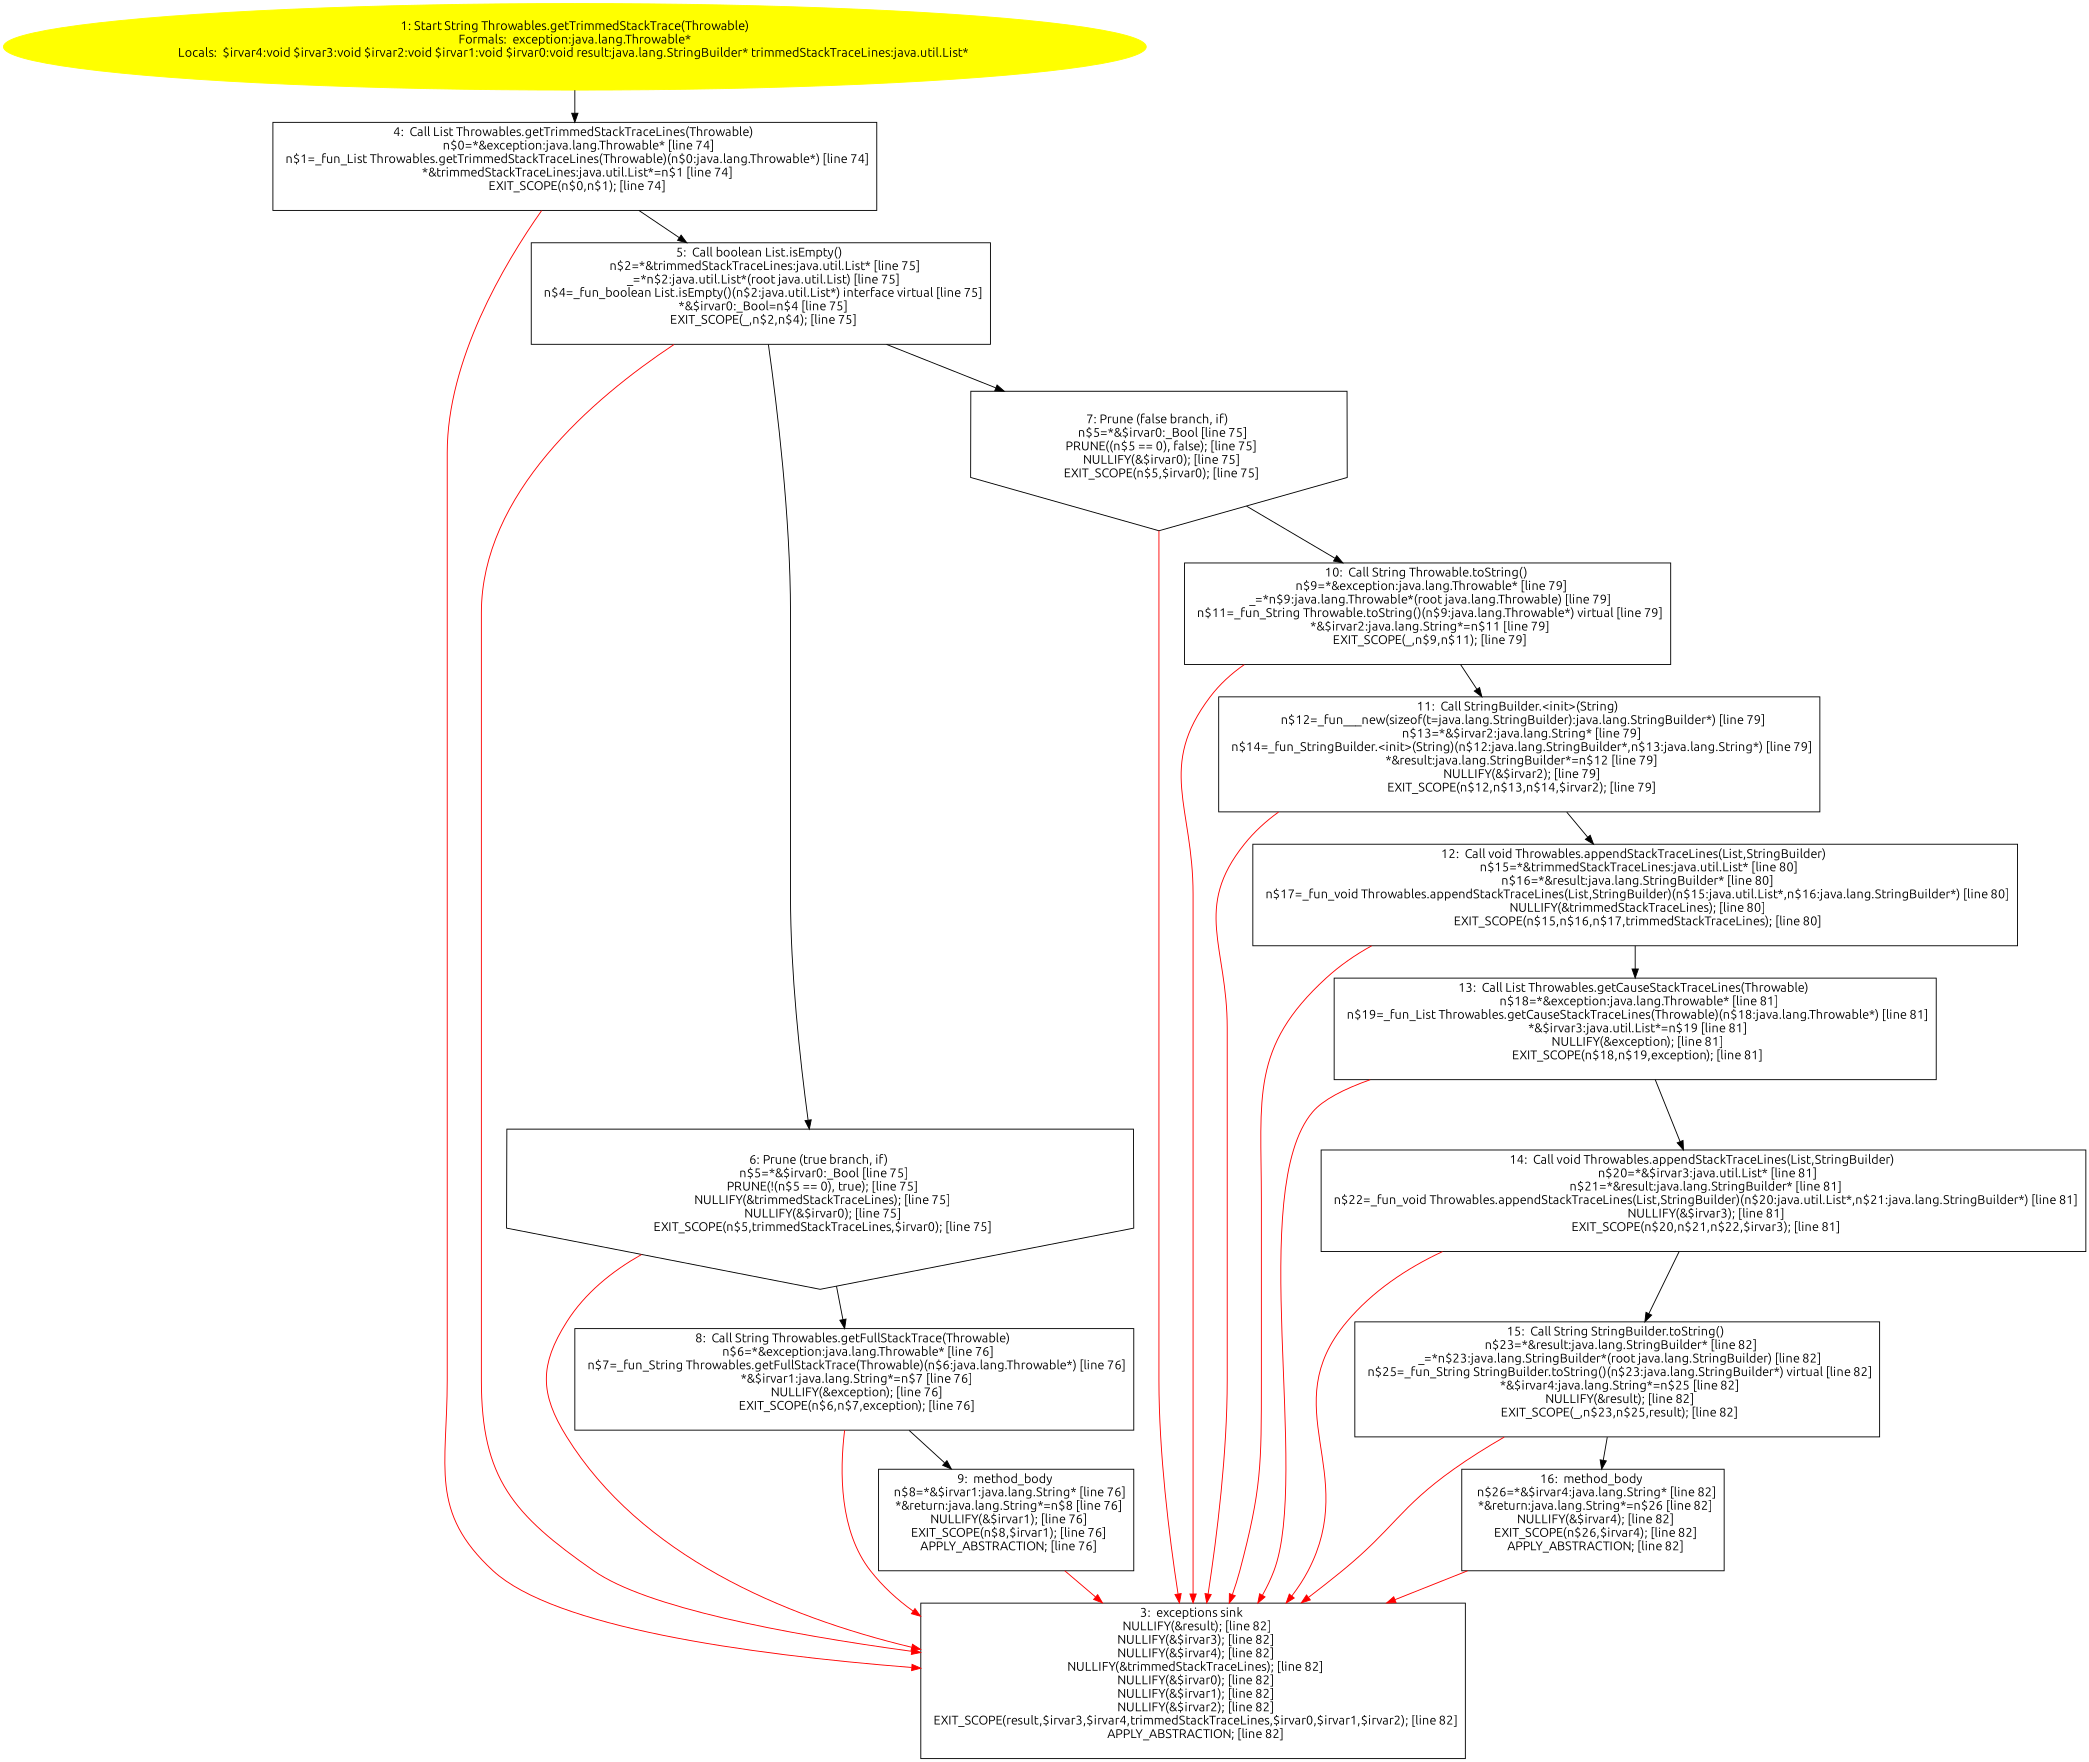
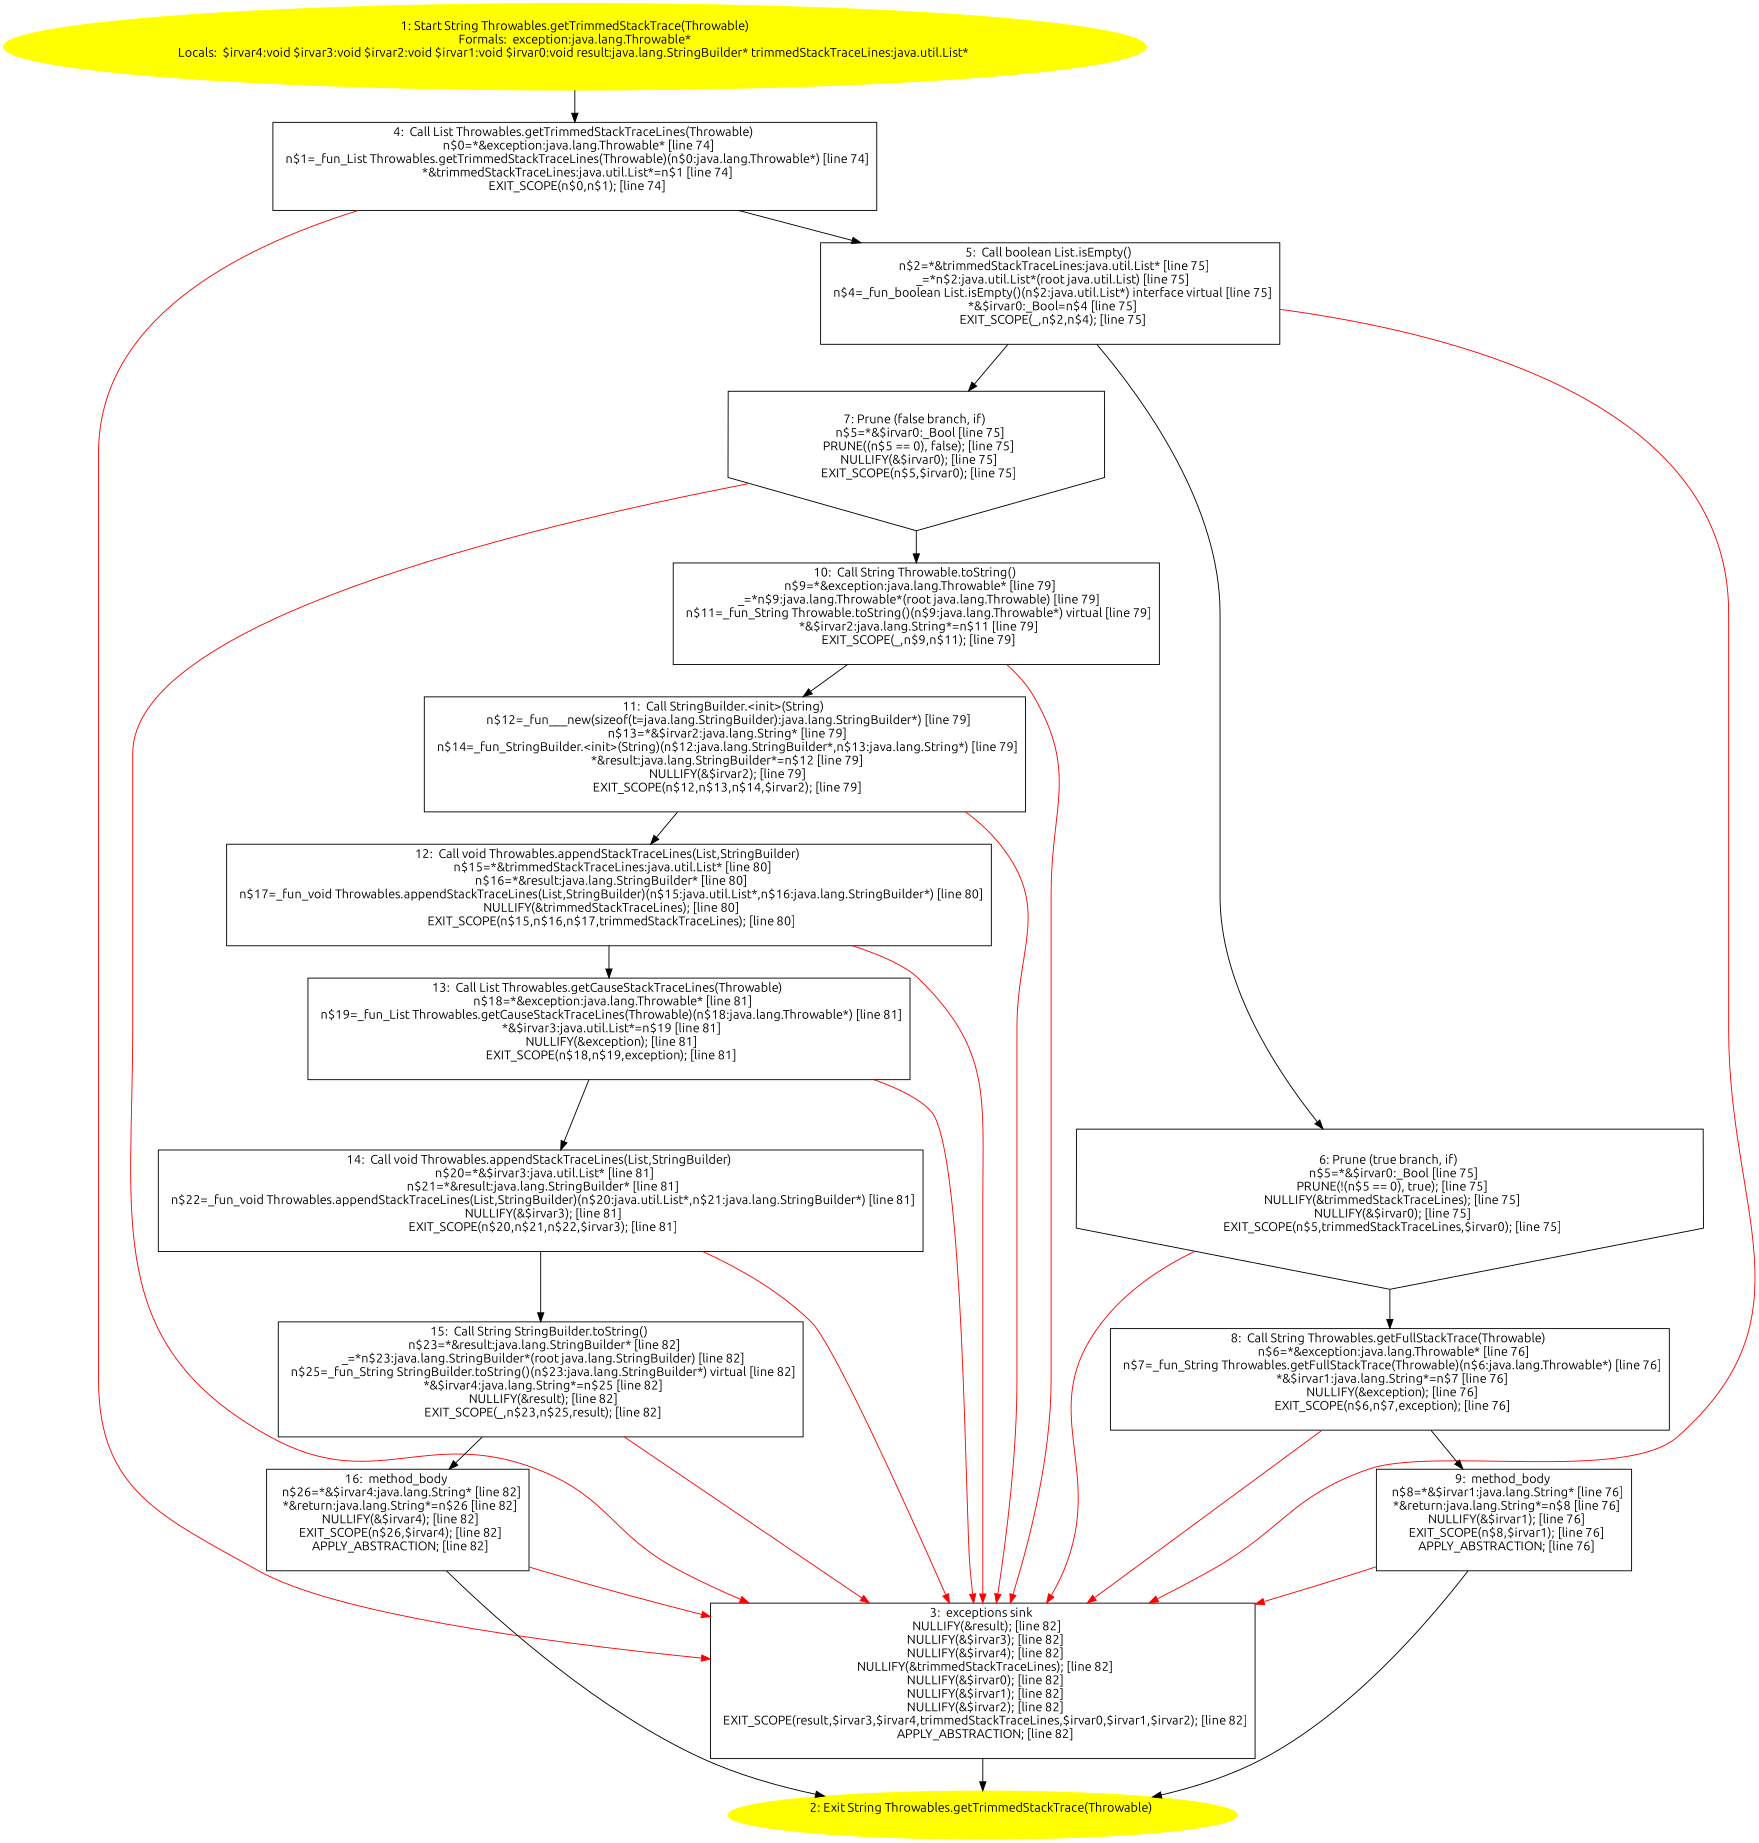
node "2: Exit String Throwables.getTrimmedStackTrace(Throwable)": added
